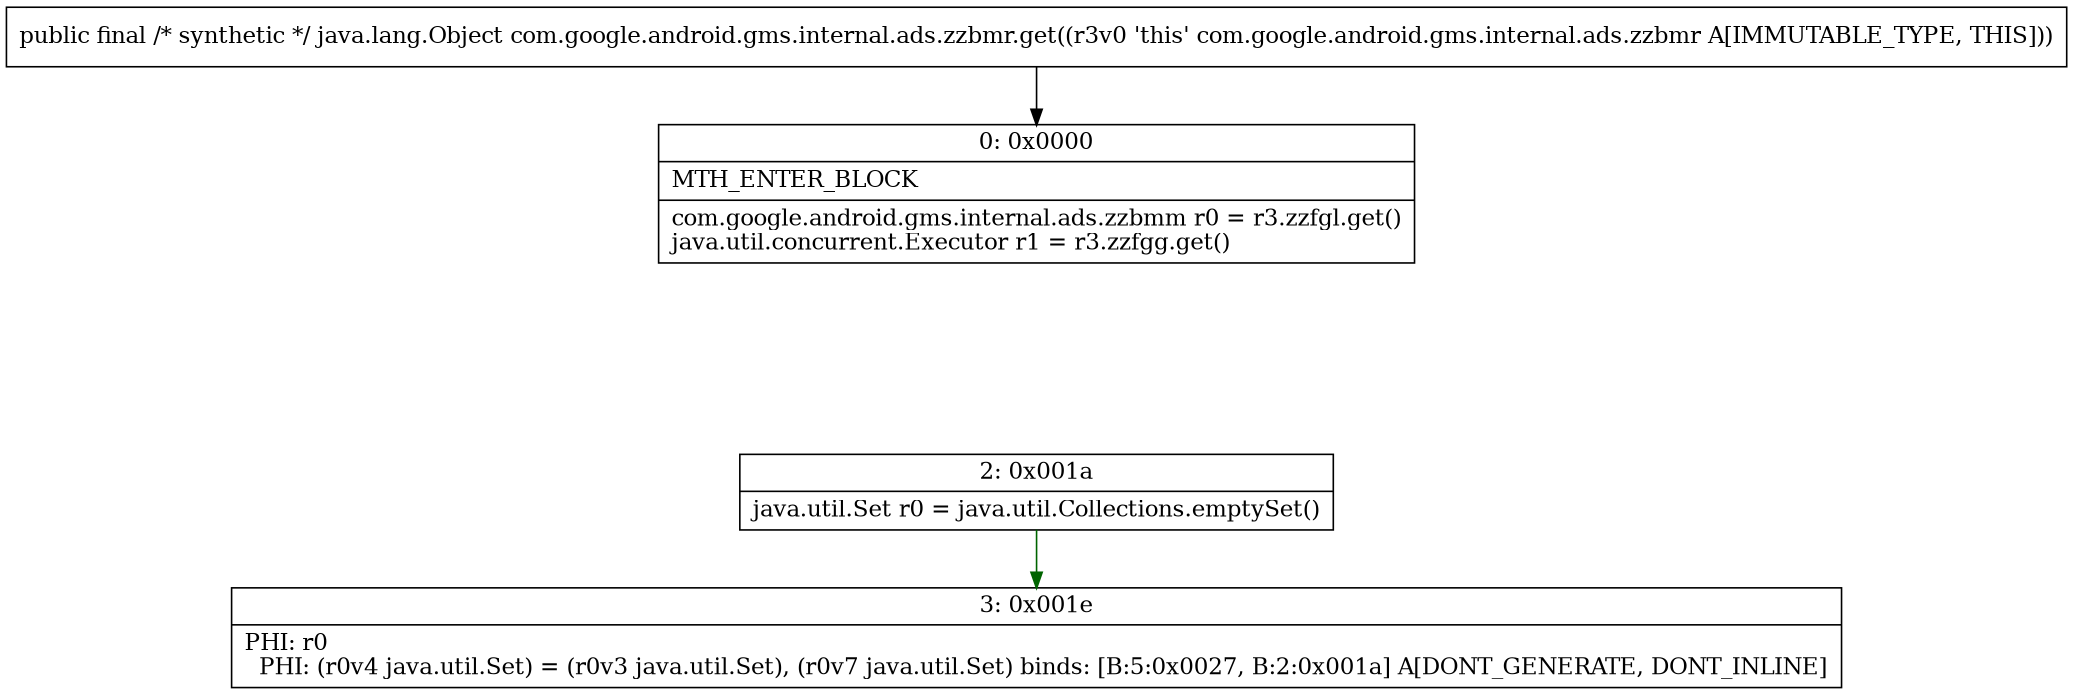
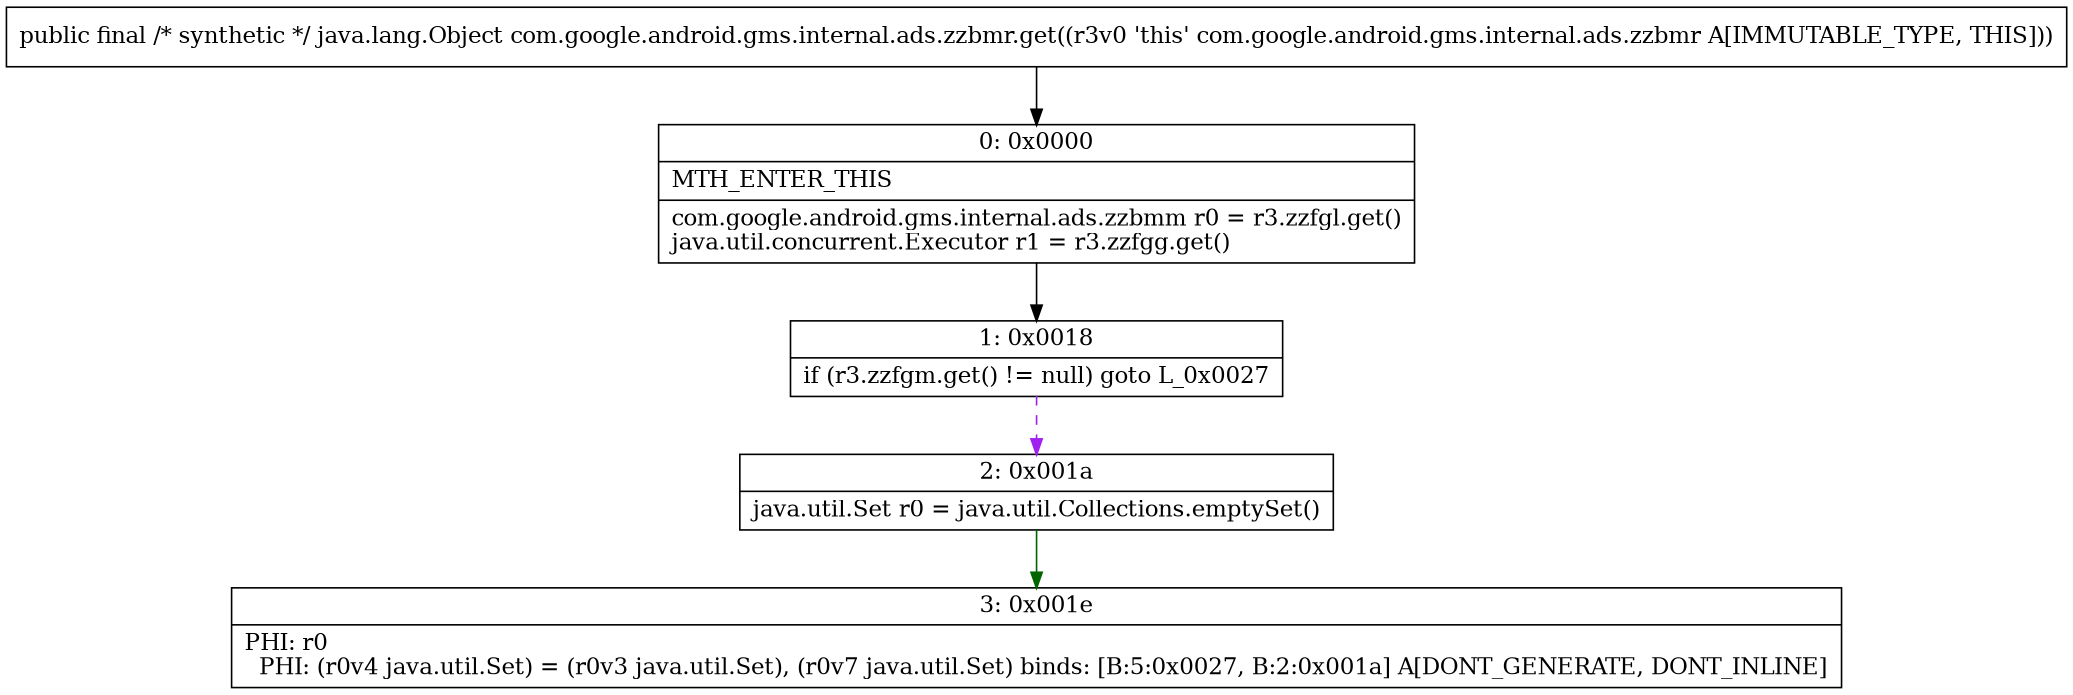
node "0: 0x0000": text "MTH_ENTER_BLOCK" -> "MTH_ENTER_THIS"
node "1: 0x0018": added
